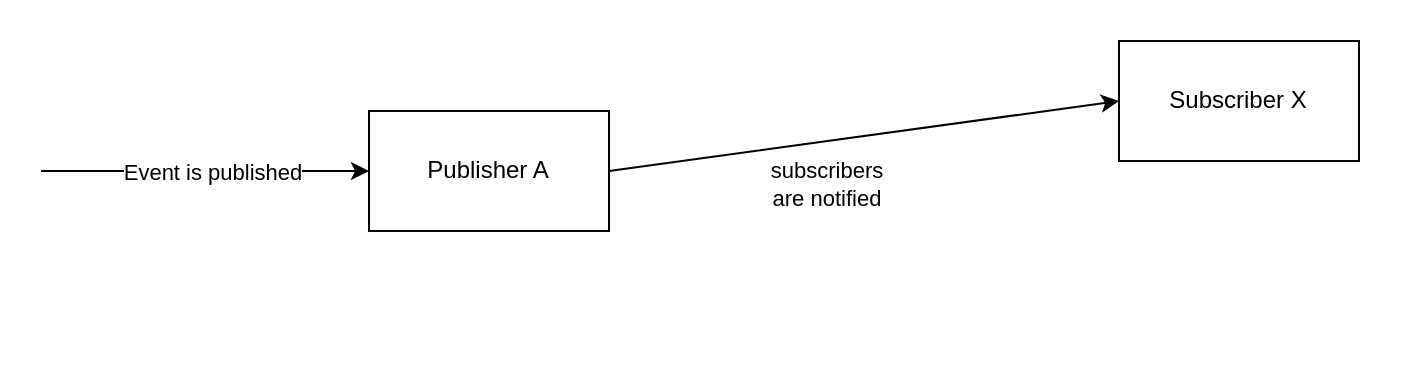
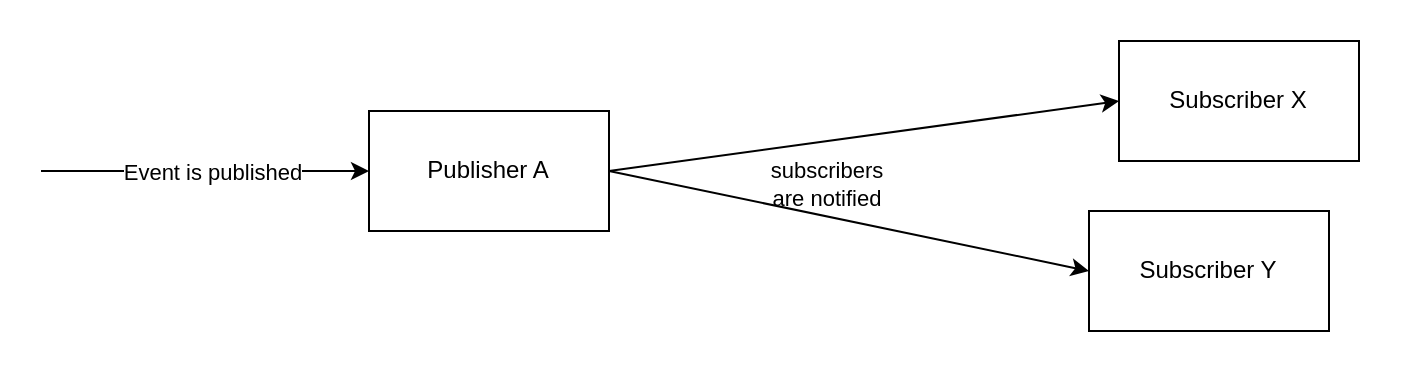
edge "Publisher A" -> "Subscriber Y": added
node "Subscriber Y": added
